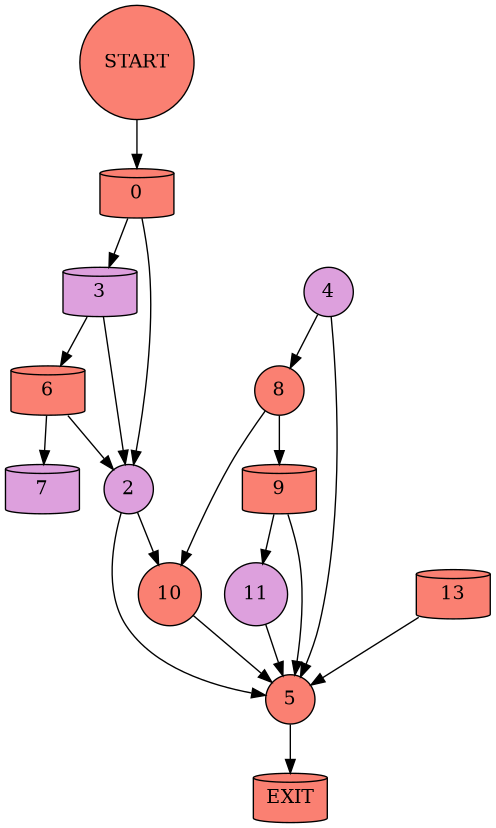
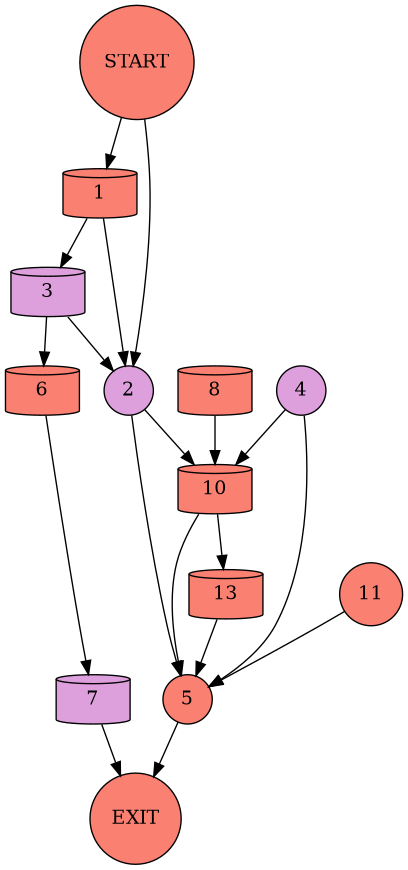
node "0": label "0" -> "1"
edge "4" -> "8": now "4" -> "10"
node "8": shape circle -> cylinder
edge "6" -> "2": now "START" -> "2"
node "9": removed
edge "10" -> "13": added
node "10": shape circle -> cylinder
node "11": fillcolor plum -> salmon
edge "7" -> "EXIT": added
node "EXIT": shape cylinder -> circle
